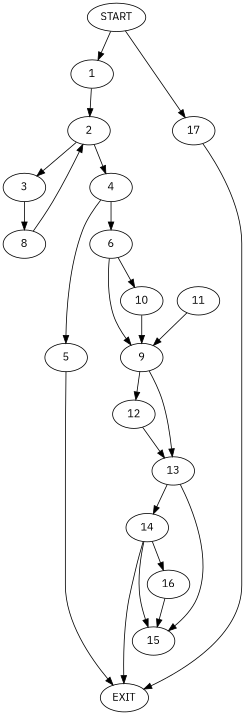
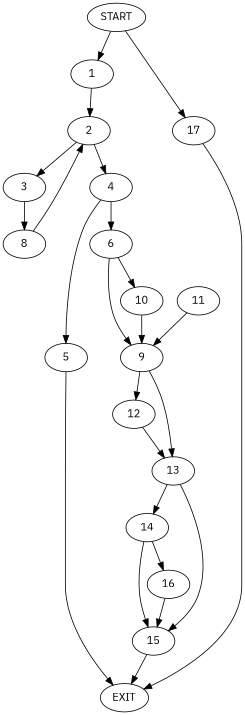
edge "14" -> "EXIT": now "15" -> "EXIT"
